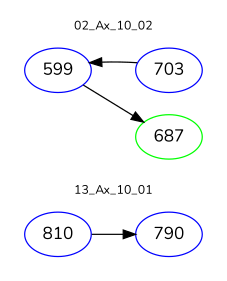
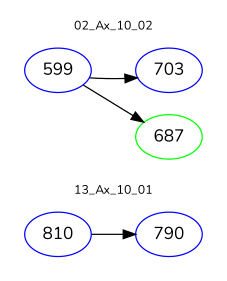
edge "703" -> "599": reversed
